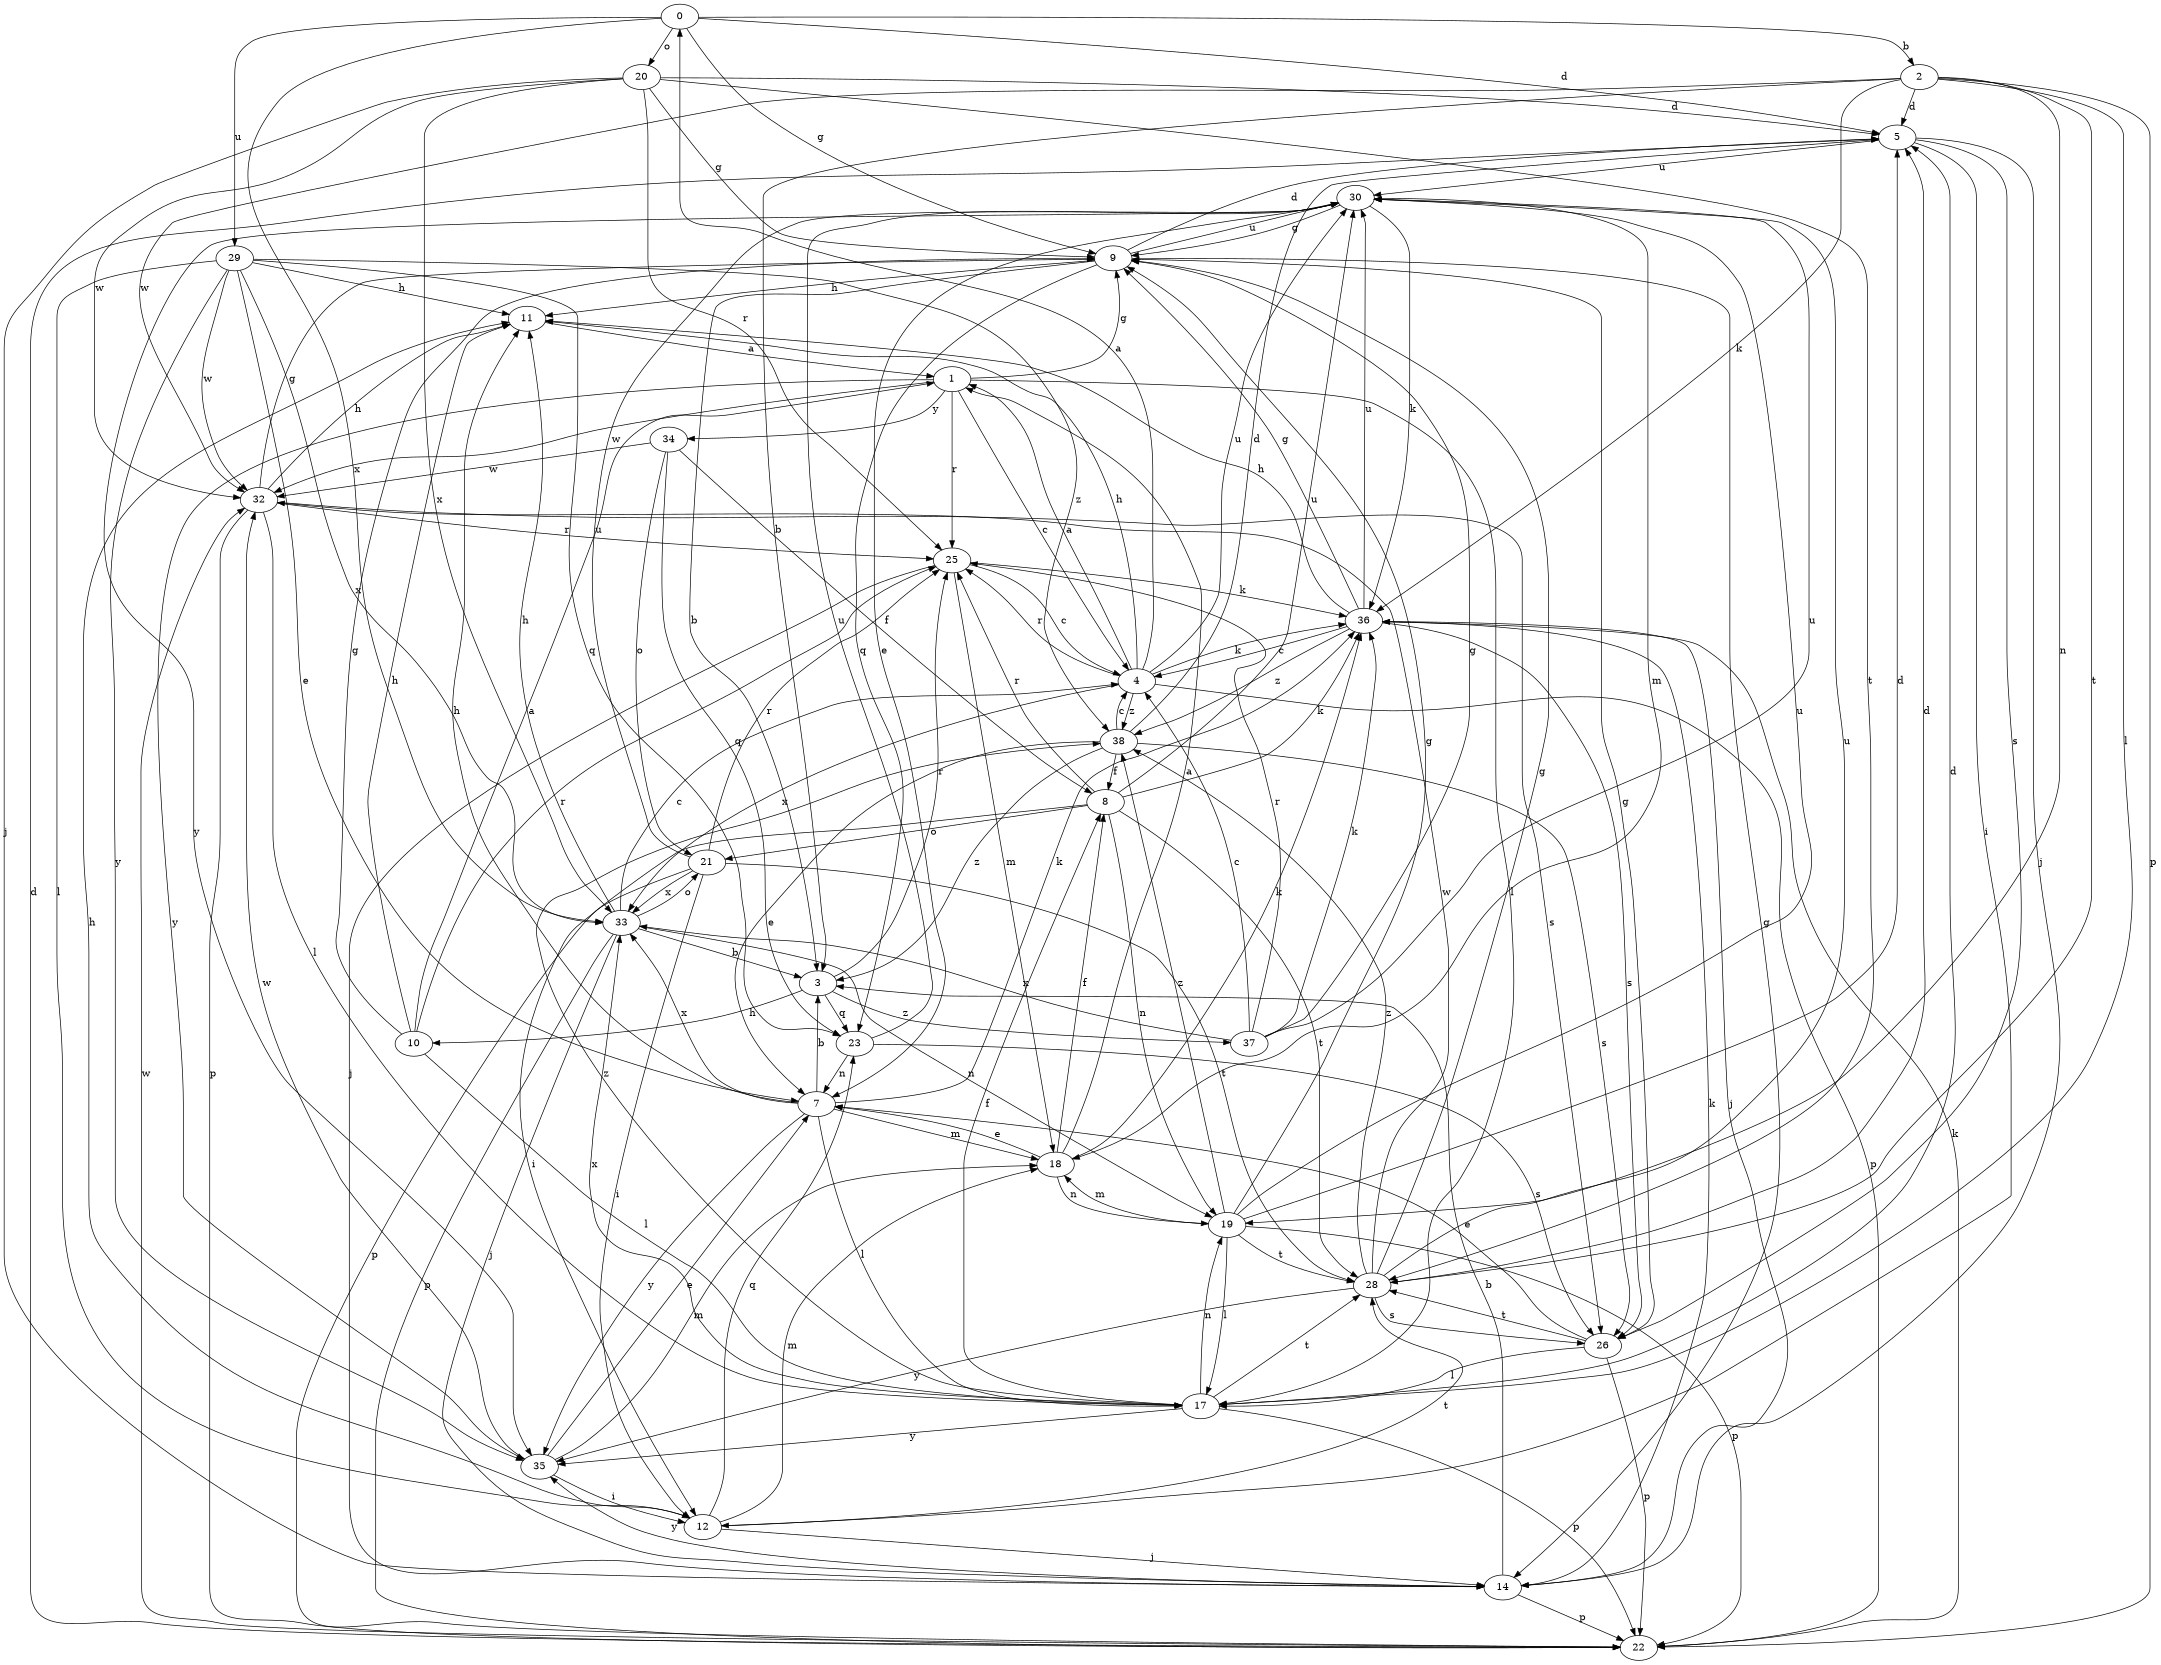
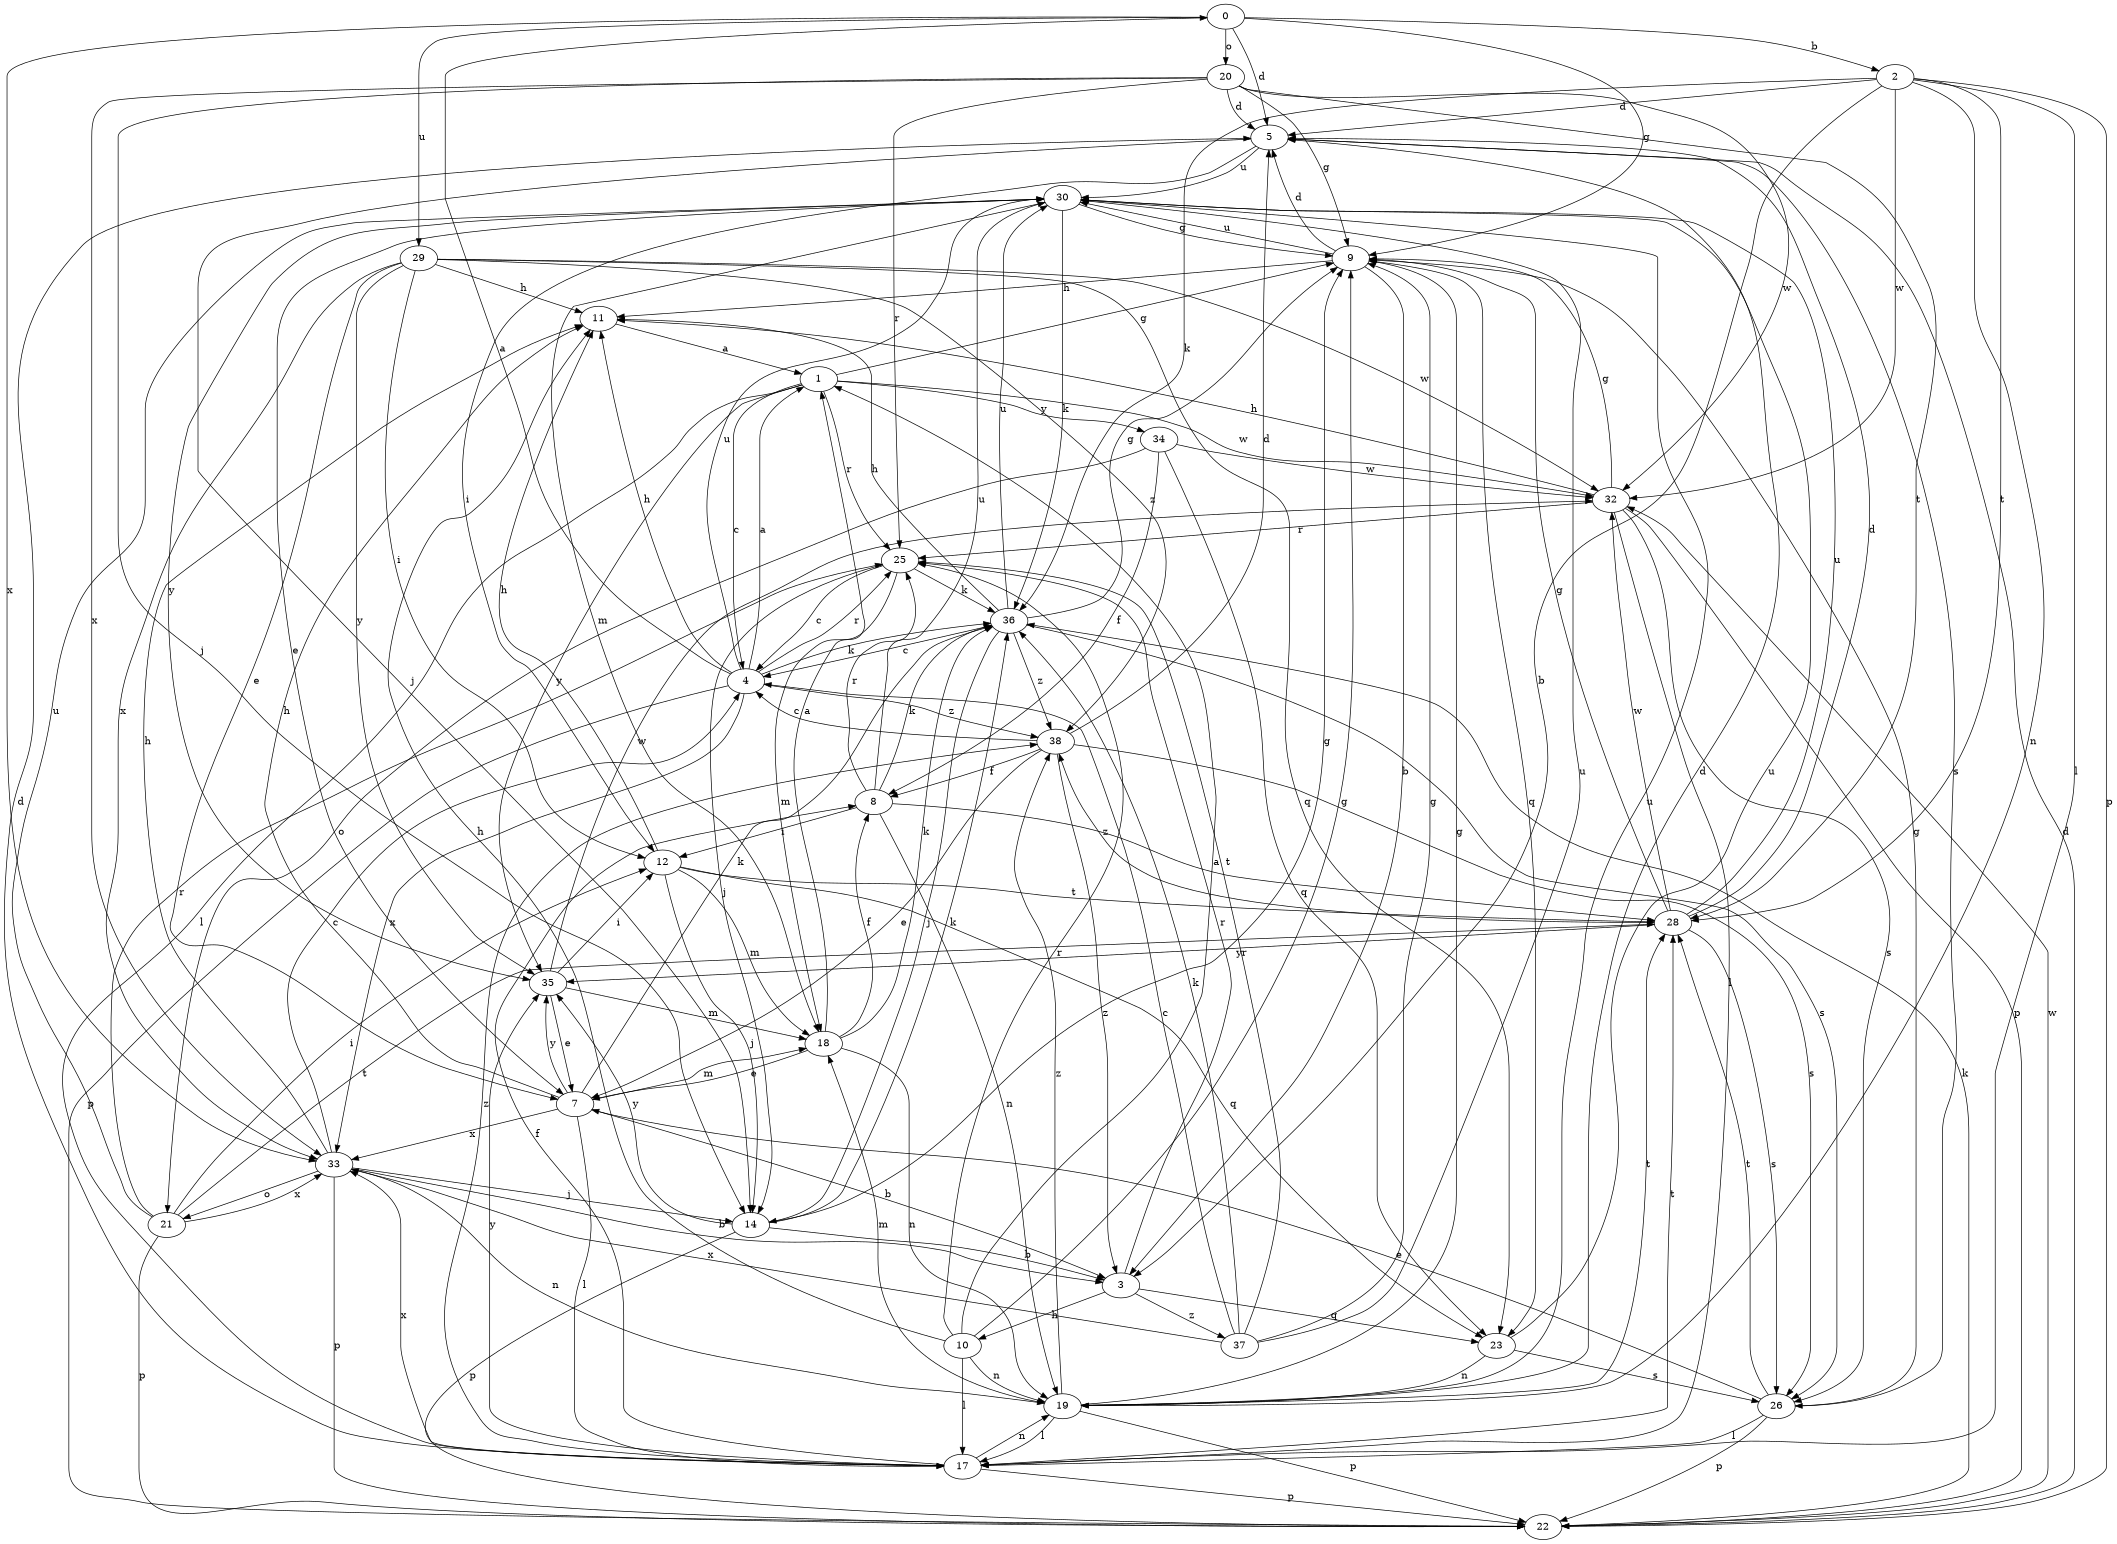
edge "9" -> "14": reversed
edge "8" -> "21": removed, label "o"
edge "29" -> "12": label "l" -> "i"
edge "23" -> "7": now "23" -> "19"
edge "10" -> "19": added, label "n"
